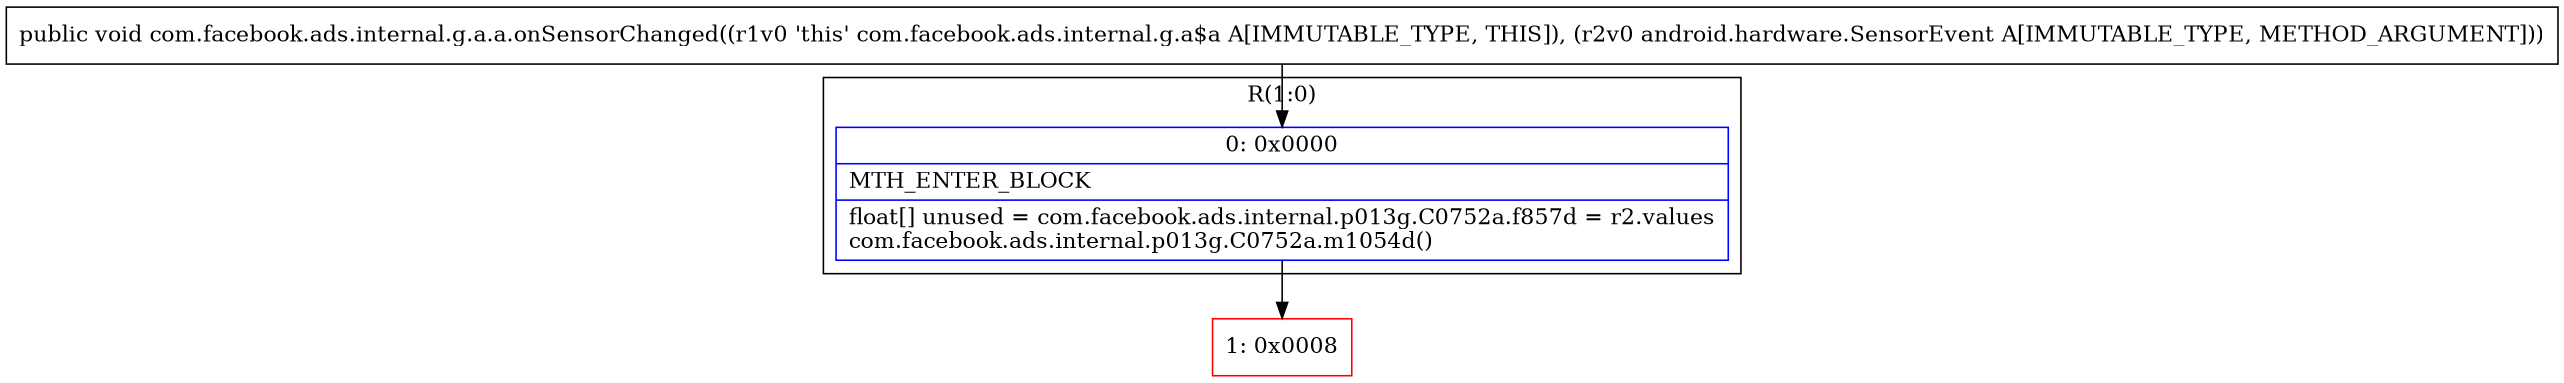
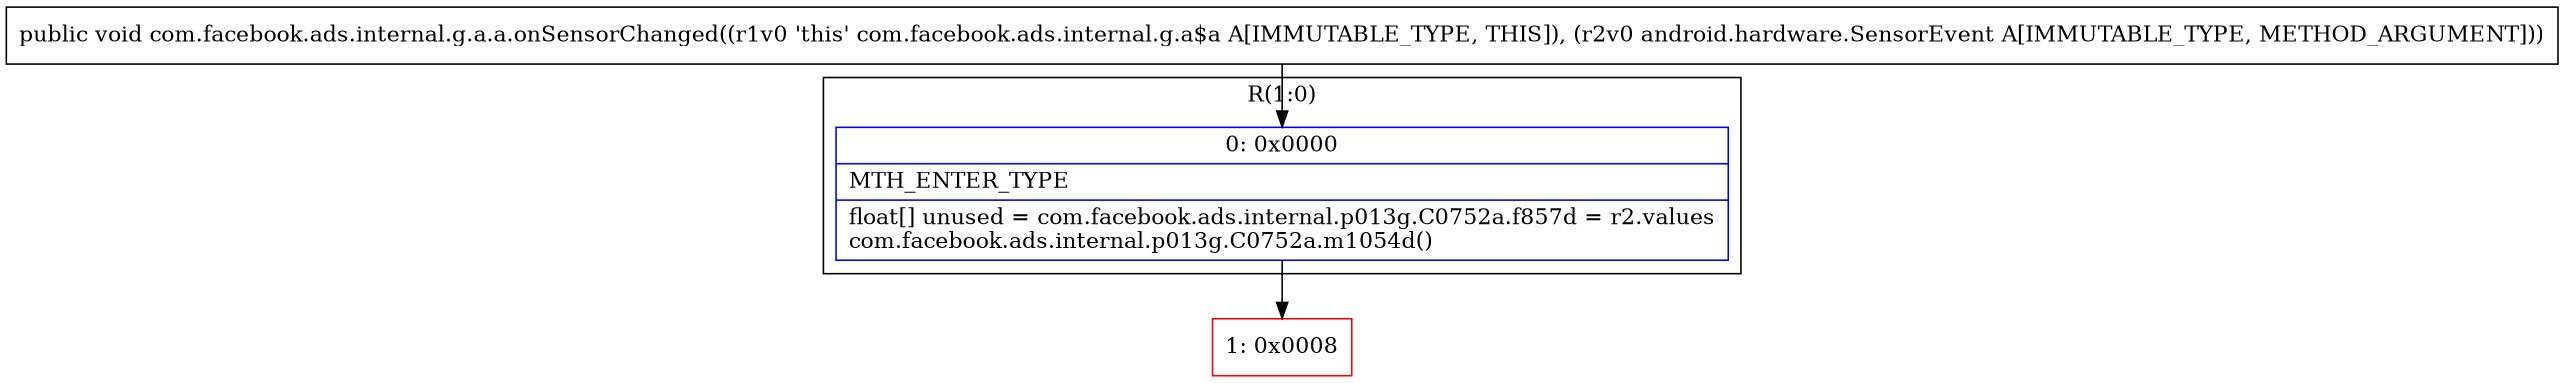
node "0: 0x0000": text "MTH_ENTER_BLOCK" -> "MTH_ENTER_TYPE"
